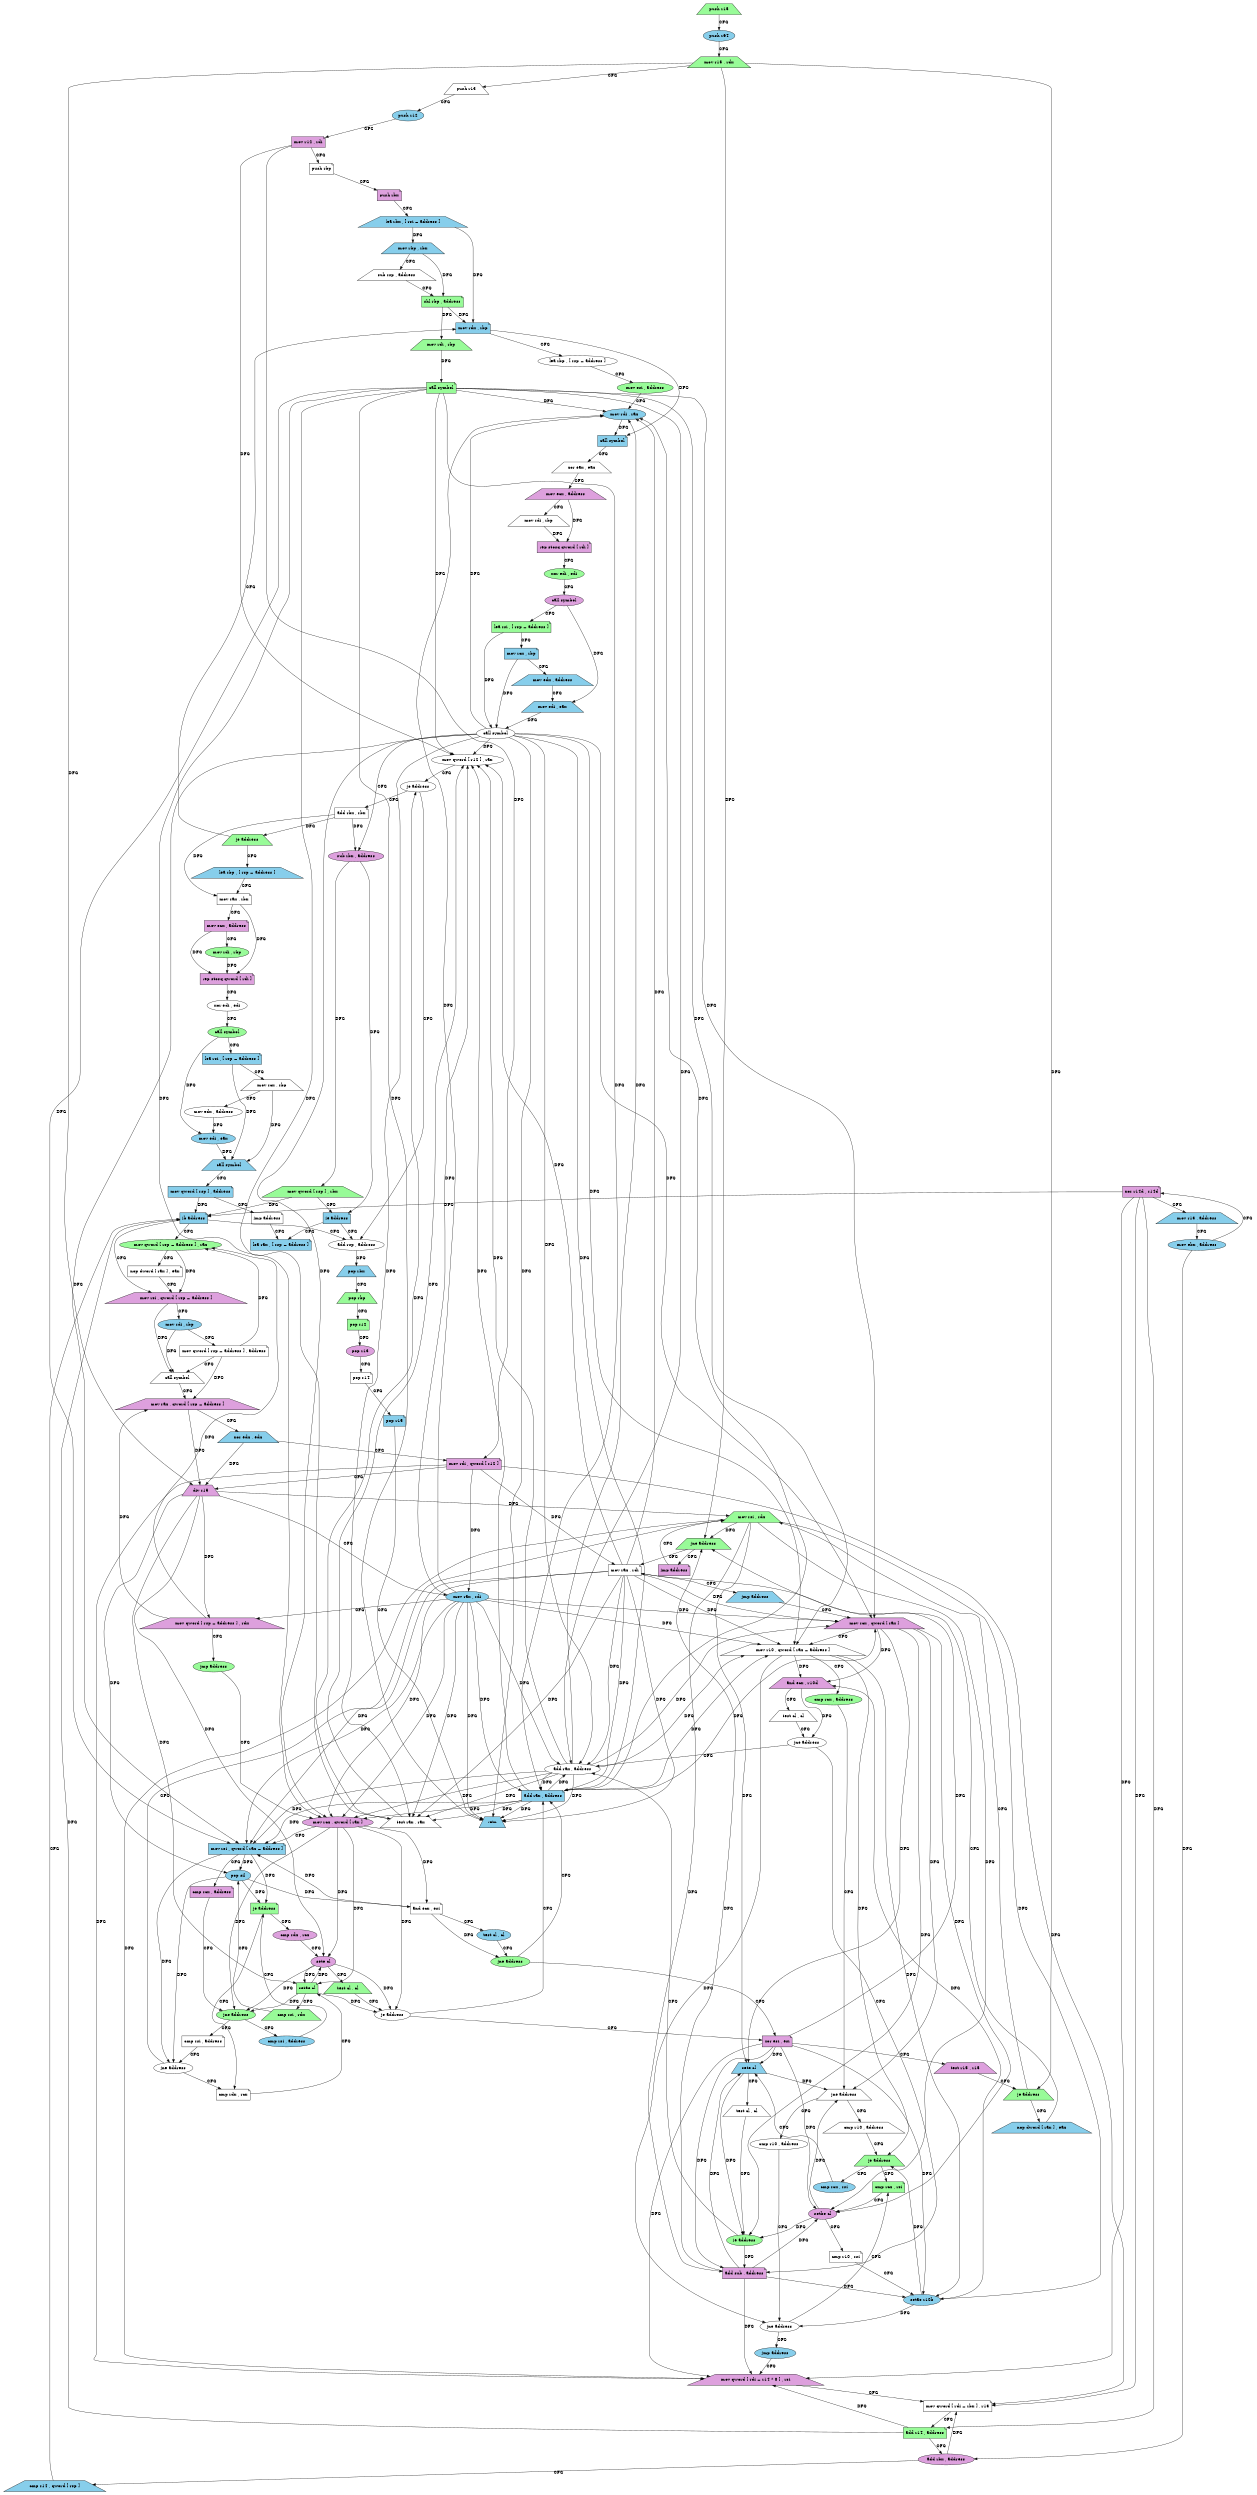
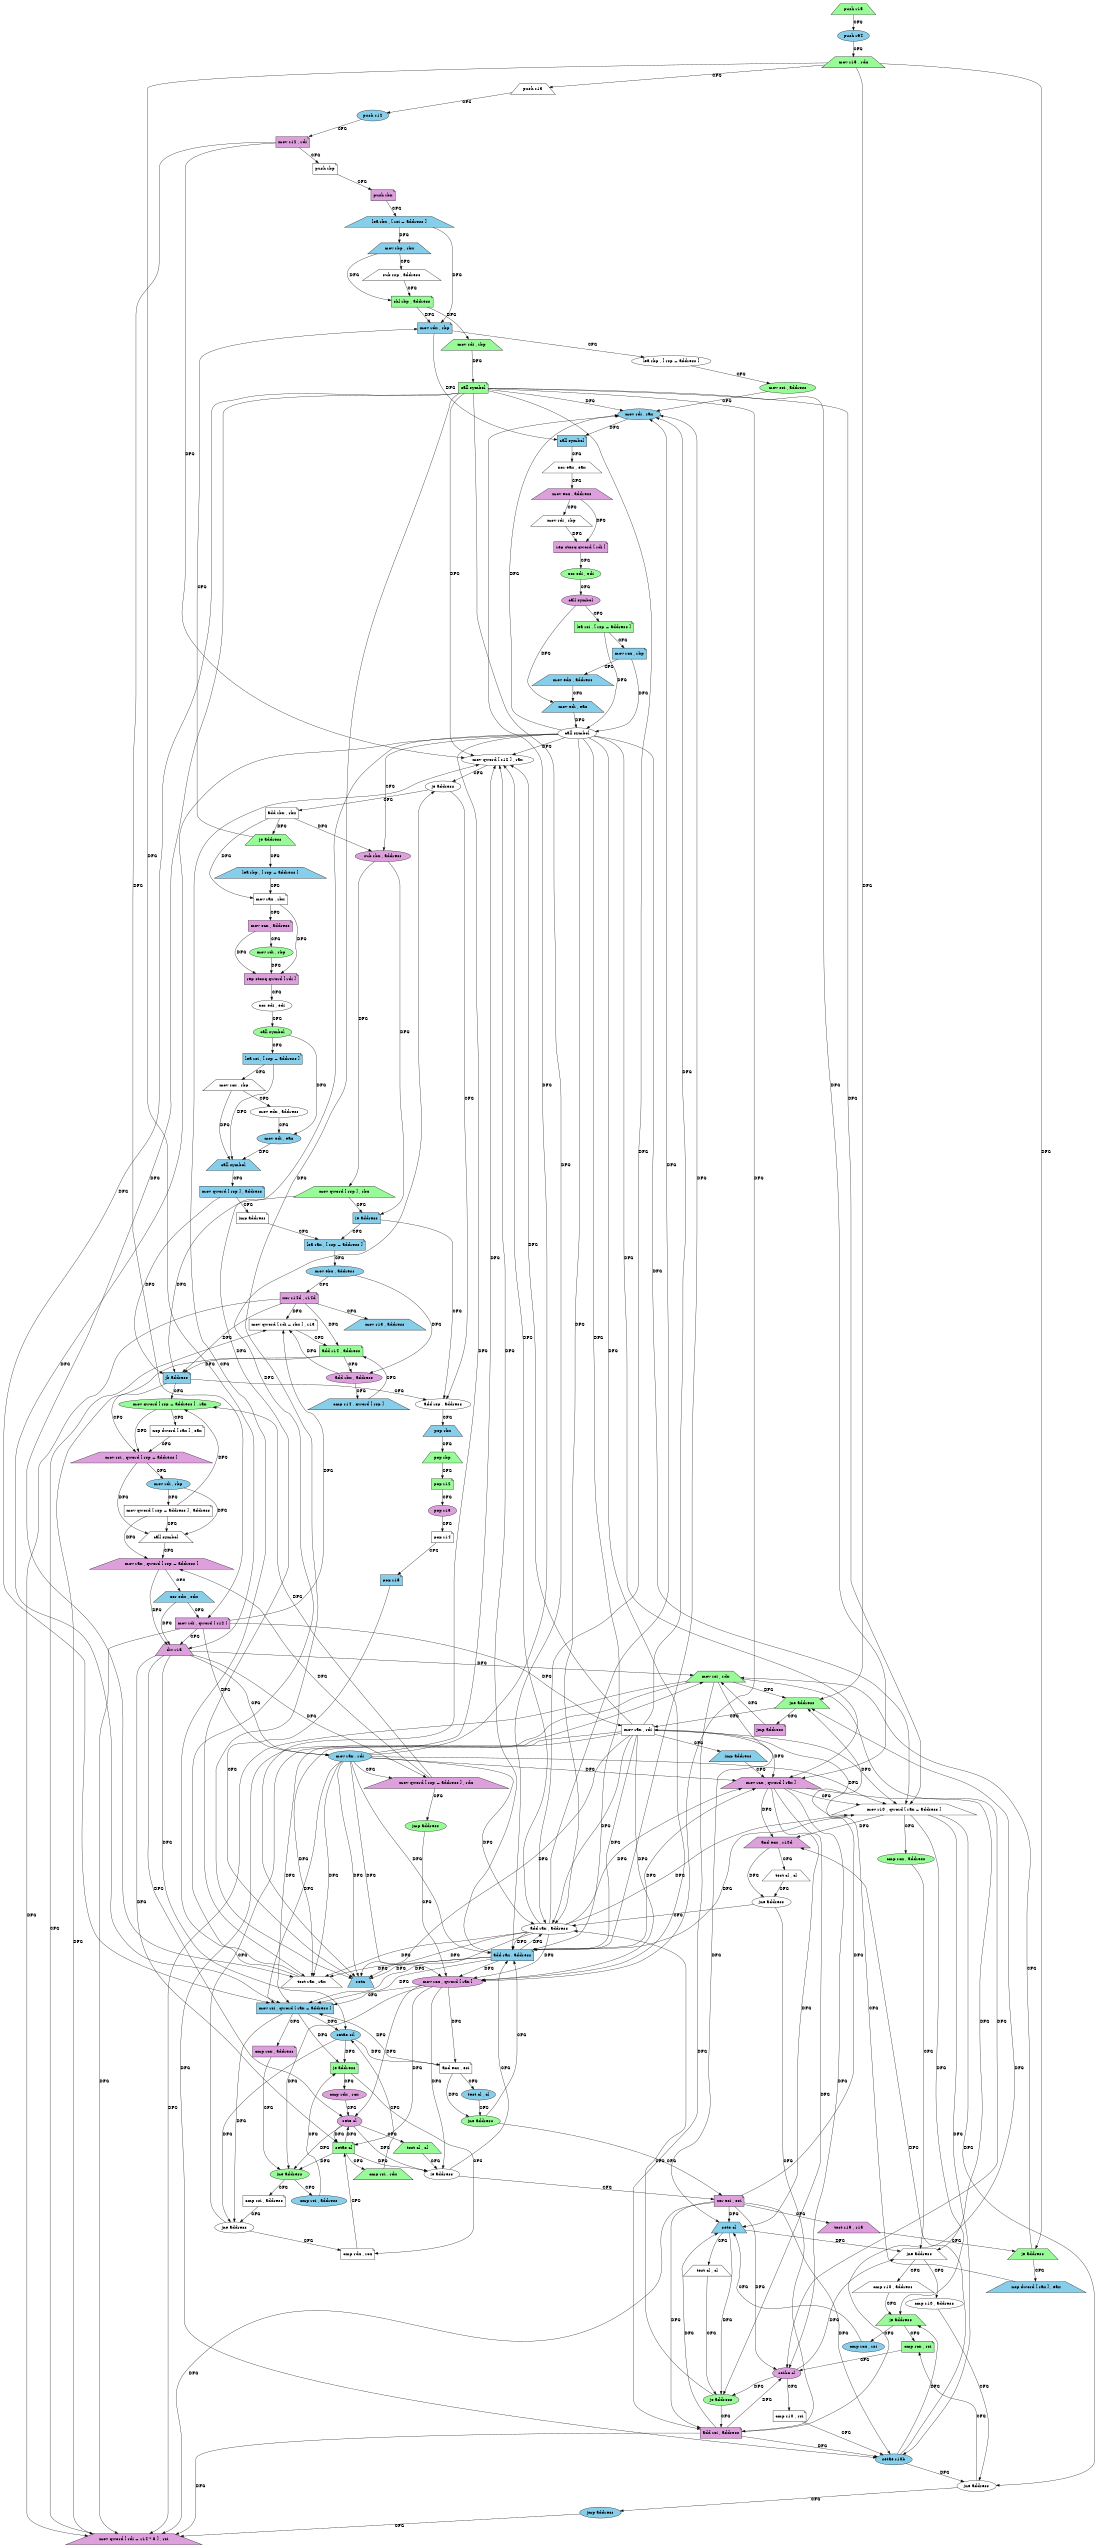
edge "mov r13 , address" -> "mov ebx , address": now "lea rax , [ rsp + address ]" -> "mov ebx , address"
edge "cmp r14 , qword [ rsp ]" -> "jb address": now "cmp r14 , qword [ rsp ]" -> "add r14 , address"
node "pop sil": label "pop sil" -> "setae sil"
node "add sub , address": label "add sub , address" -> "add rsi , address"
